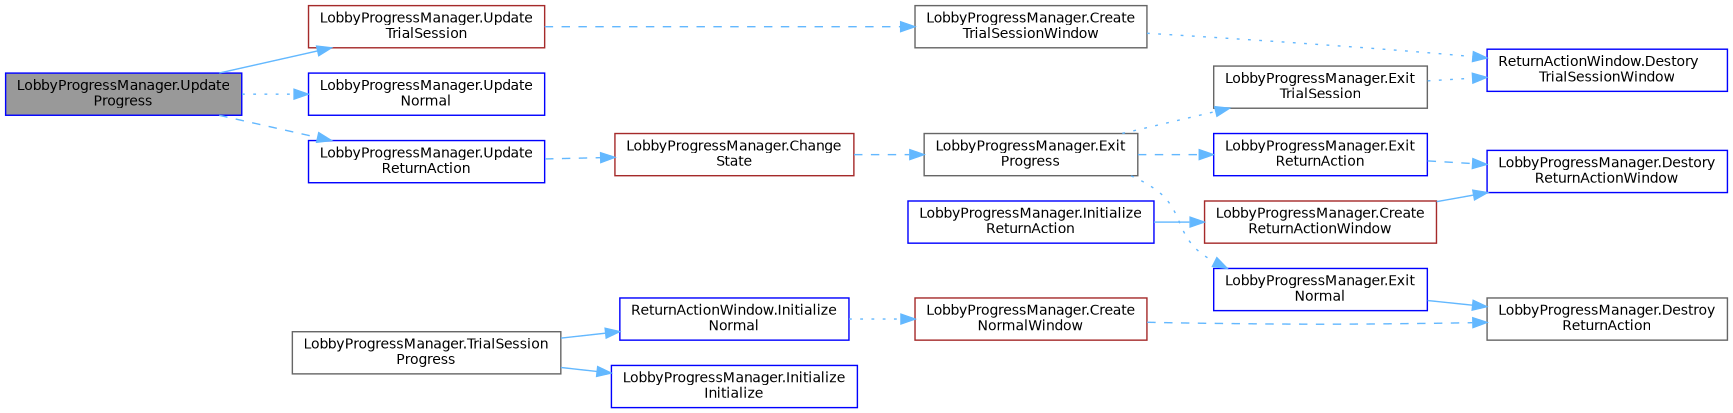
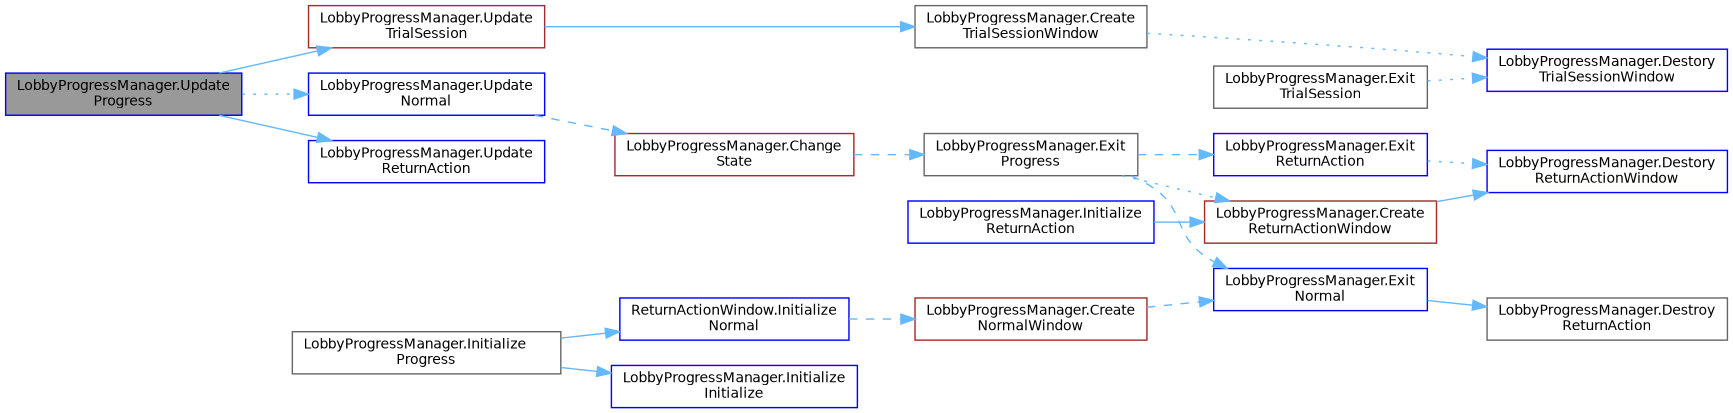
edge "LobbyProgressManager.Update TrialSession" -> "LobbyProgressManager.Create TrialSessionWindow": style dashed -> solid
node "ReturnActionWindow.Destory TrialSessionWindow": label "ReturnActionWindow.Destory TrialSessionWindow" -> "LobbyProgressManager.Destory TrialSessionWindow"
edge "LobbyProgressManager.Exit Progress" -> "LobbyProgressManager.Exit TrialSession": now "LobbyProgressManager.Exit Progress" -> "LobbyProgressManager.Create ReturnActionWindow"
edge "LobbyProgressManager.Update Progress" -> "LobbyProgressManager.Update ReturnAction": style dashed -> solid
edge "LobbyProgressManager.Update ReturnAction" -> "LobbyProgressManager.Change State": now "LobbyProgressManager.Update Normal" -> "LobbyProgressManager.Change State"
edge "LobbyProgressManager.Exit ReturnAction" -> "LobbyProgressManager.Destory ReturnActionWindow": style dashed -> dotted
edge "LobbyProgressManager.Exit Progress" -> "LobbyProgressManager.Exit Normal": style dotted -> dashed
edge "ReturnActionWindow.Initialize Normal" -> "LobbyProgressManager.Create NormalWindow": style dotted -> dashed
edge "LobbyProgressManager.Create NormalWindow" -> "LobbyProgressManager.Destroy ReturnAction": now "LobbyProgressManager.Create NormalWindow" -> "LobbyProgressManager.Exit Normal"
node "LobbyProgressManager.TrialSession Progress": label "LobbyProgressManager.TrialSession Progress" -> "LobbyProgressManager.Initialize Progress"
